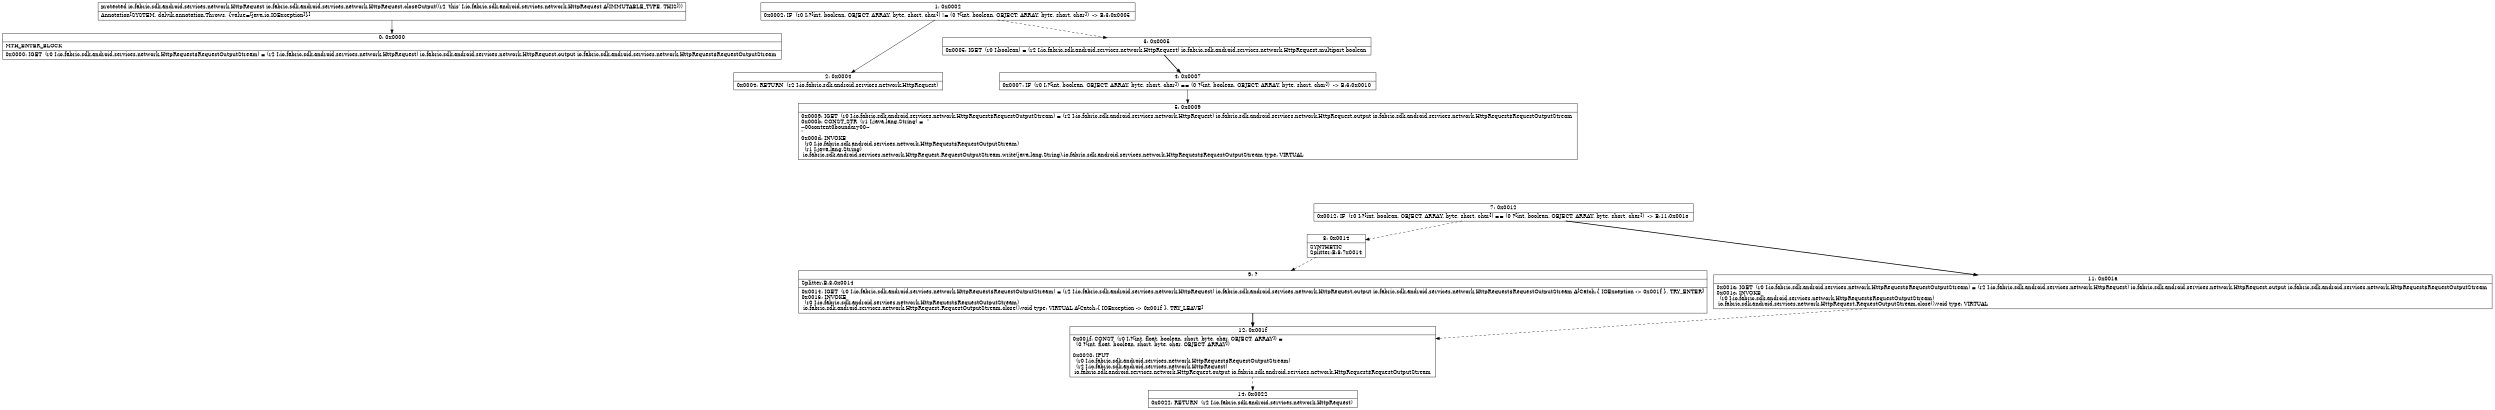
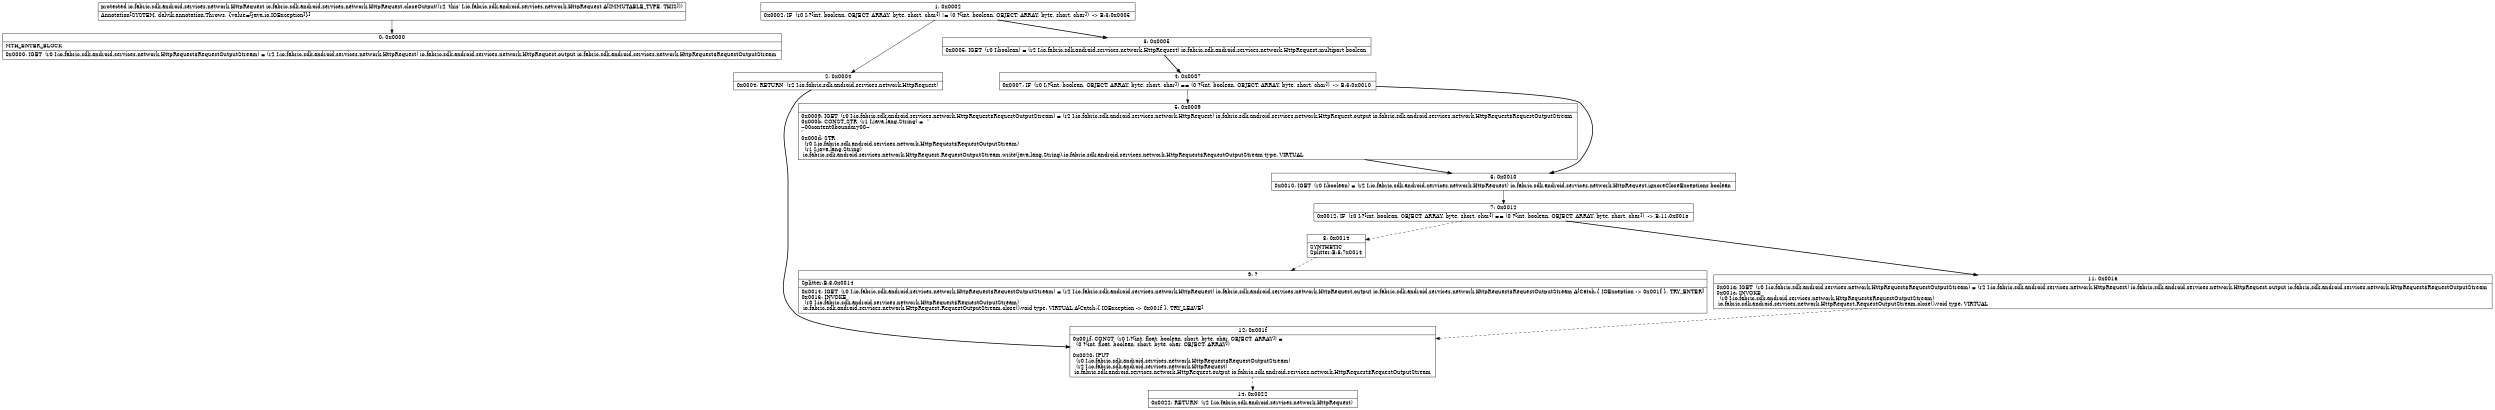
edge "1: 0x0002" -> "3: 0x0005": style dashed -> bold
node "5: 0x0009": text "0x000d: INVOKE" -> "0x000d: STR"
node "6: 0x0010": added
edge "9: ?" -> "12: 0x001f": now "2: 0x0004" -> "12: 0x001f"
